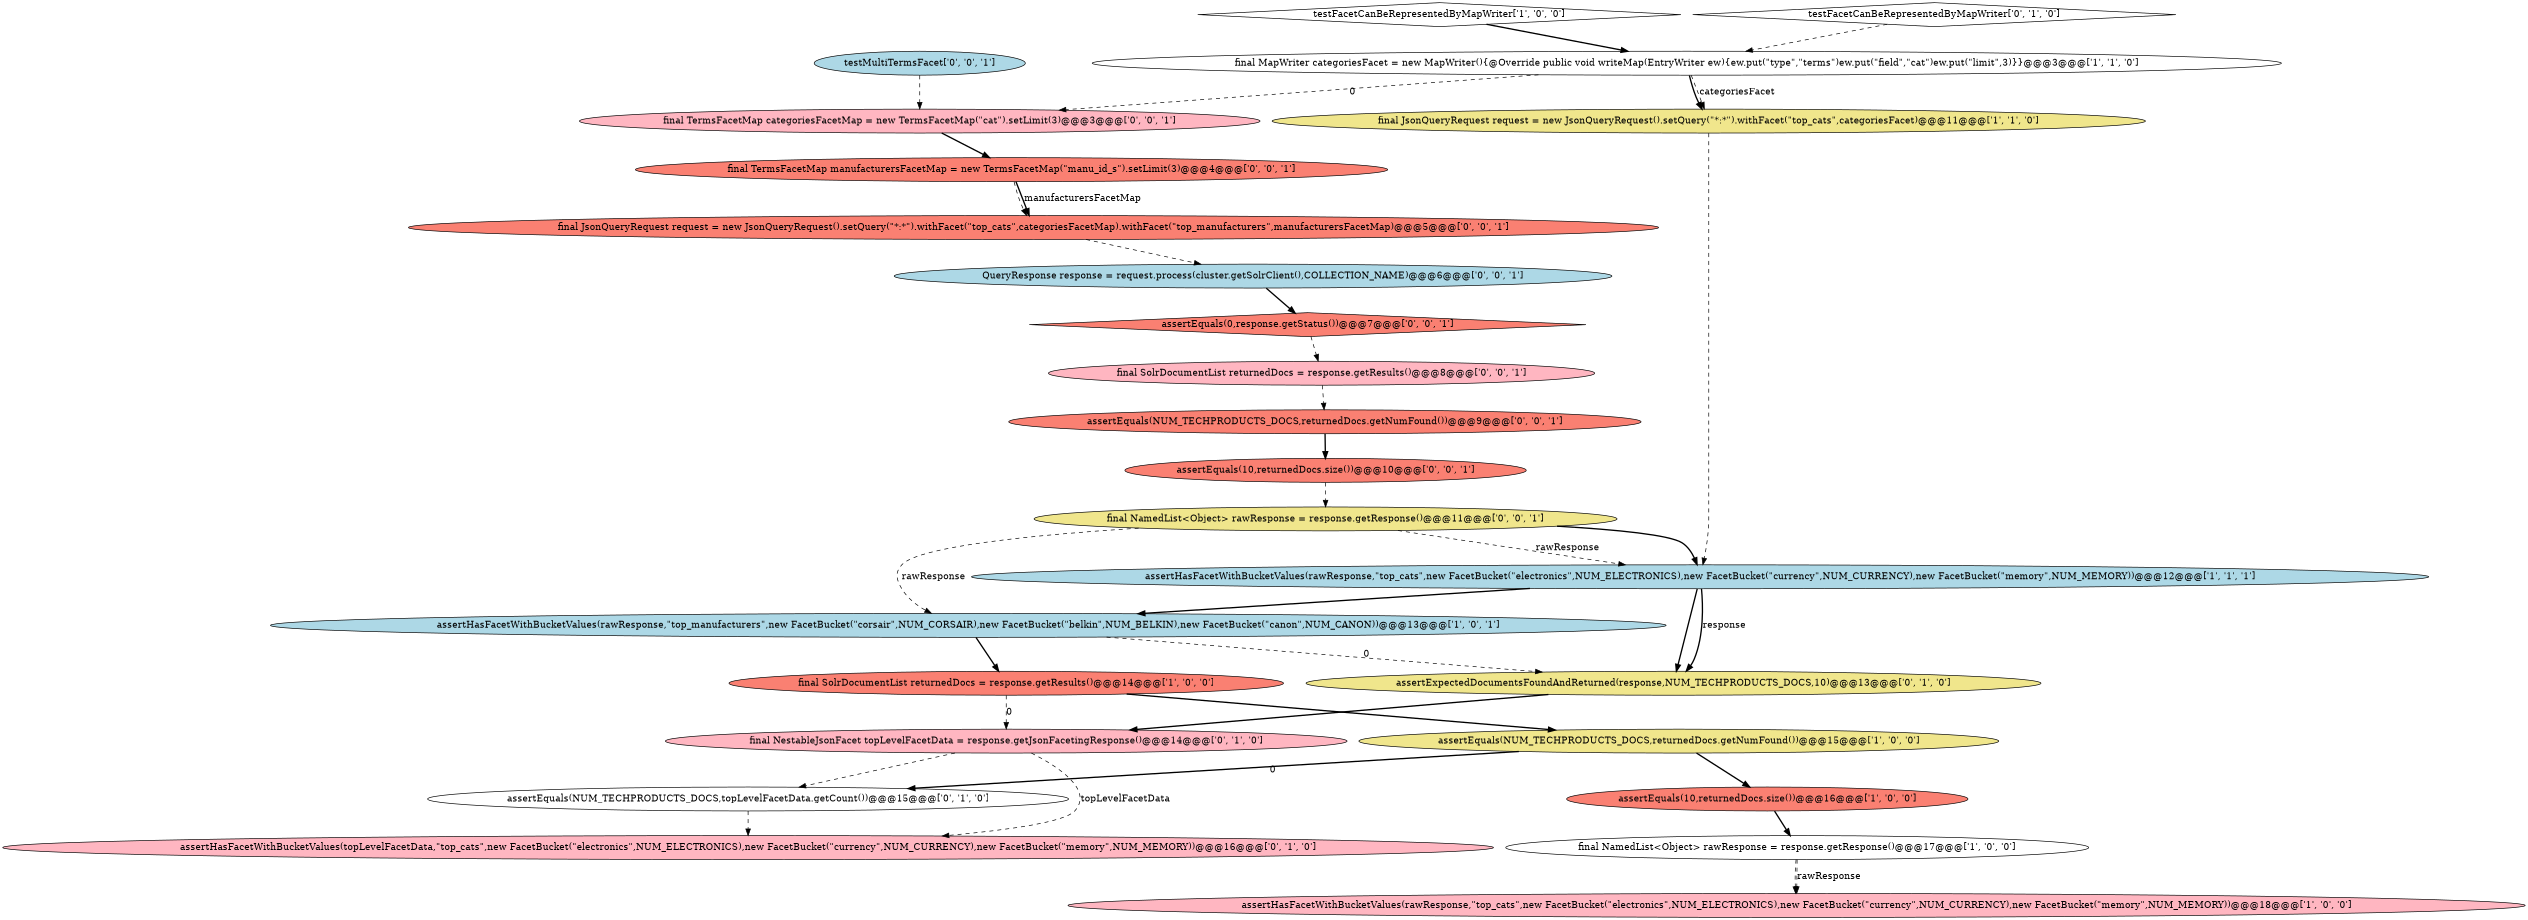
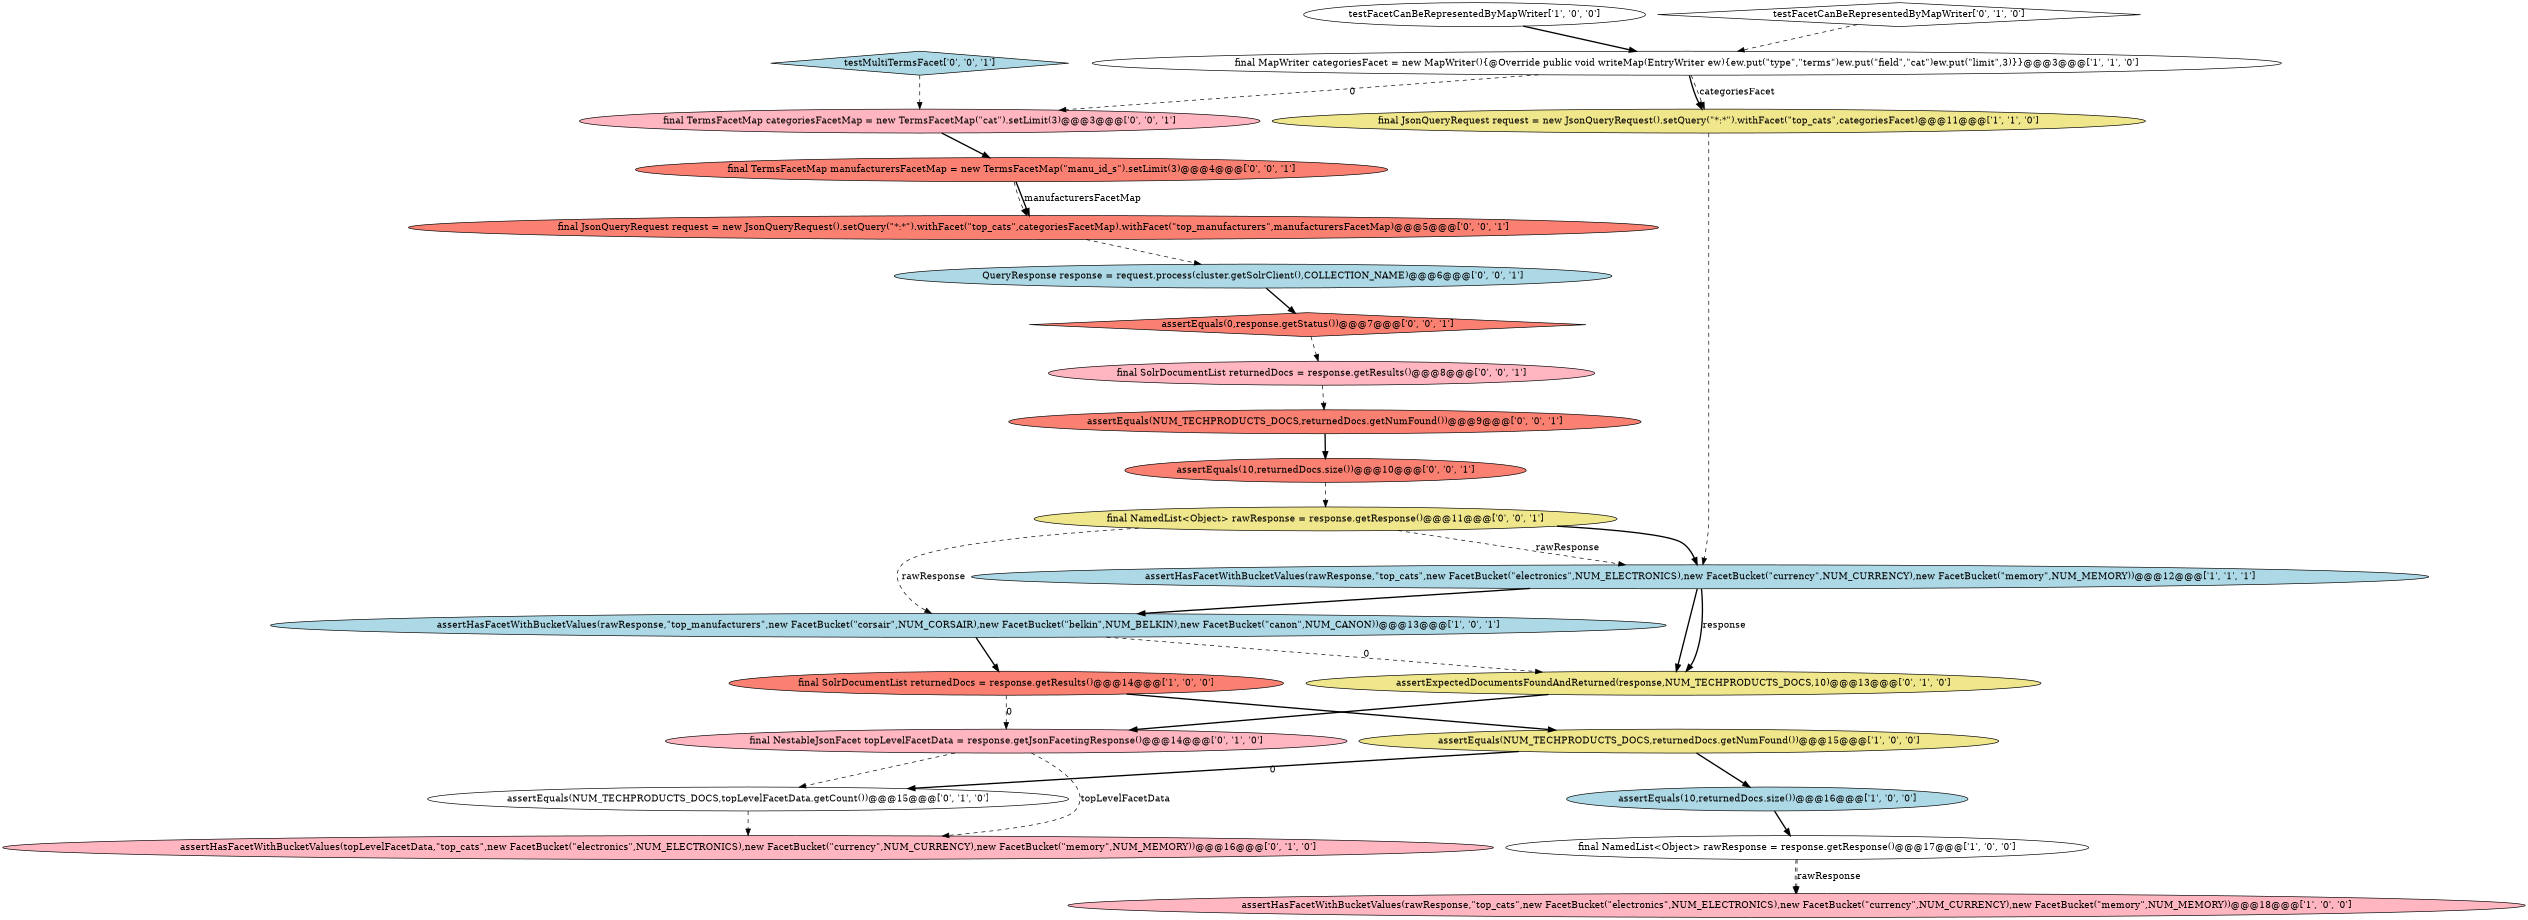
node "testFacetCanBeRepresentedByMapWriter['1', '0', '0']": shape diamond -> ellipse
node "testMultiTermsFacet['0', '0', '1']": shape ellipse -> diamond
node "assertEquals(10,returnedDocs.size())@@@16@@@['1', '0', '0']": fillcolor salmon -> lightblue
